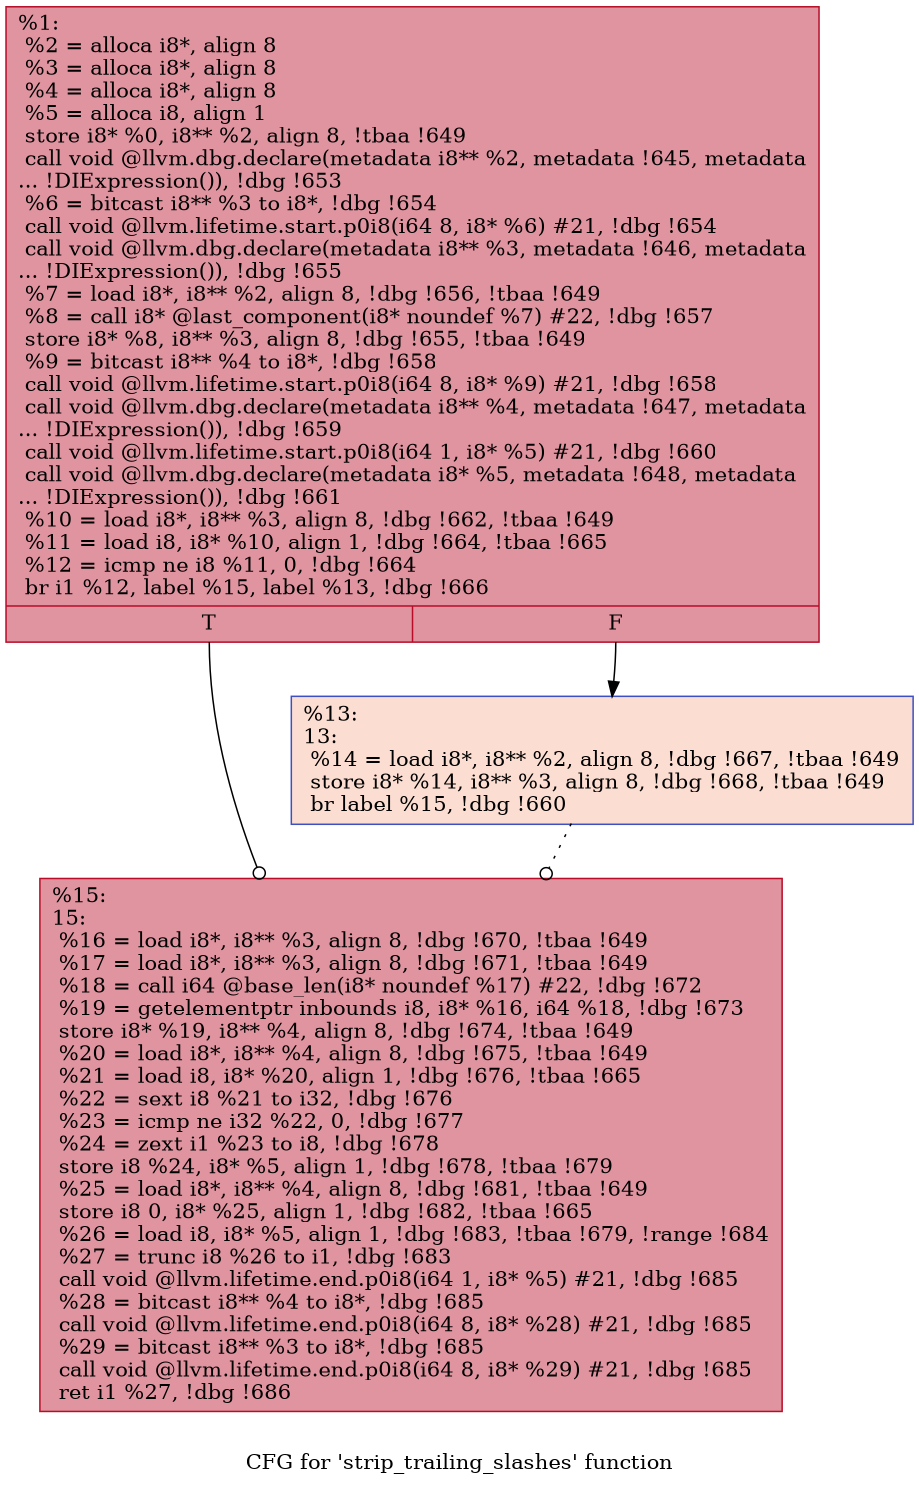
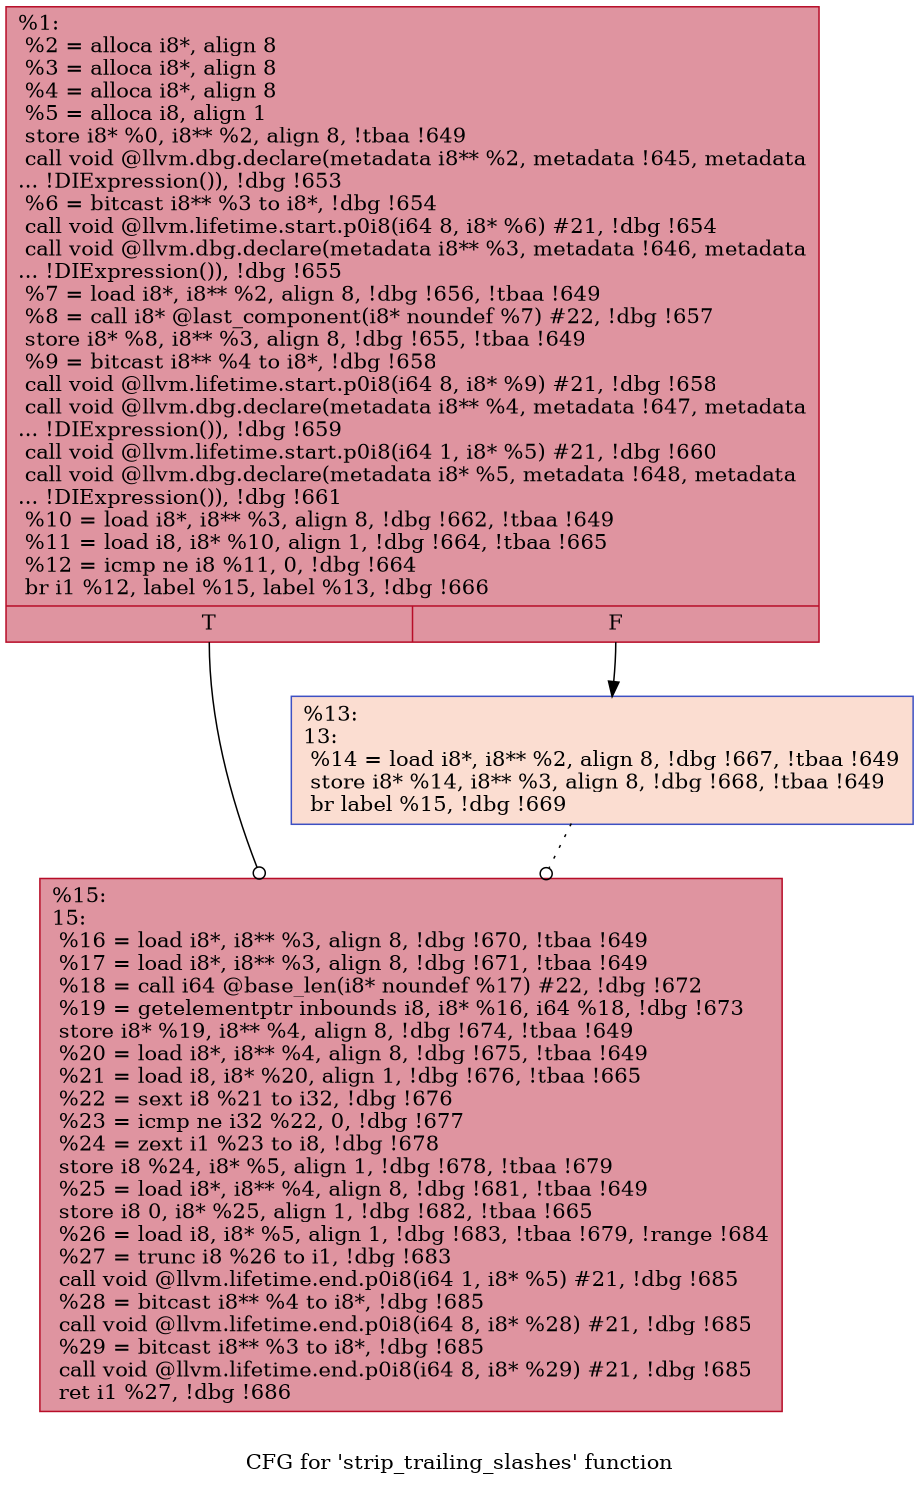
node "%13:": text "br label %15, !dbg !660" -> "br label %15, !dbg !669"
